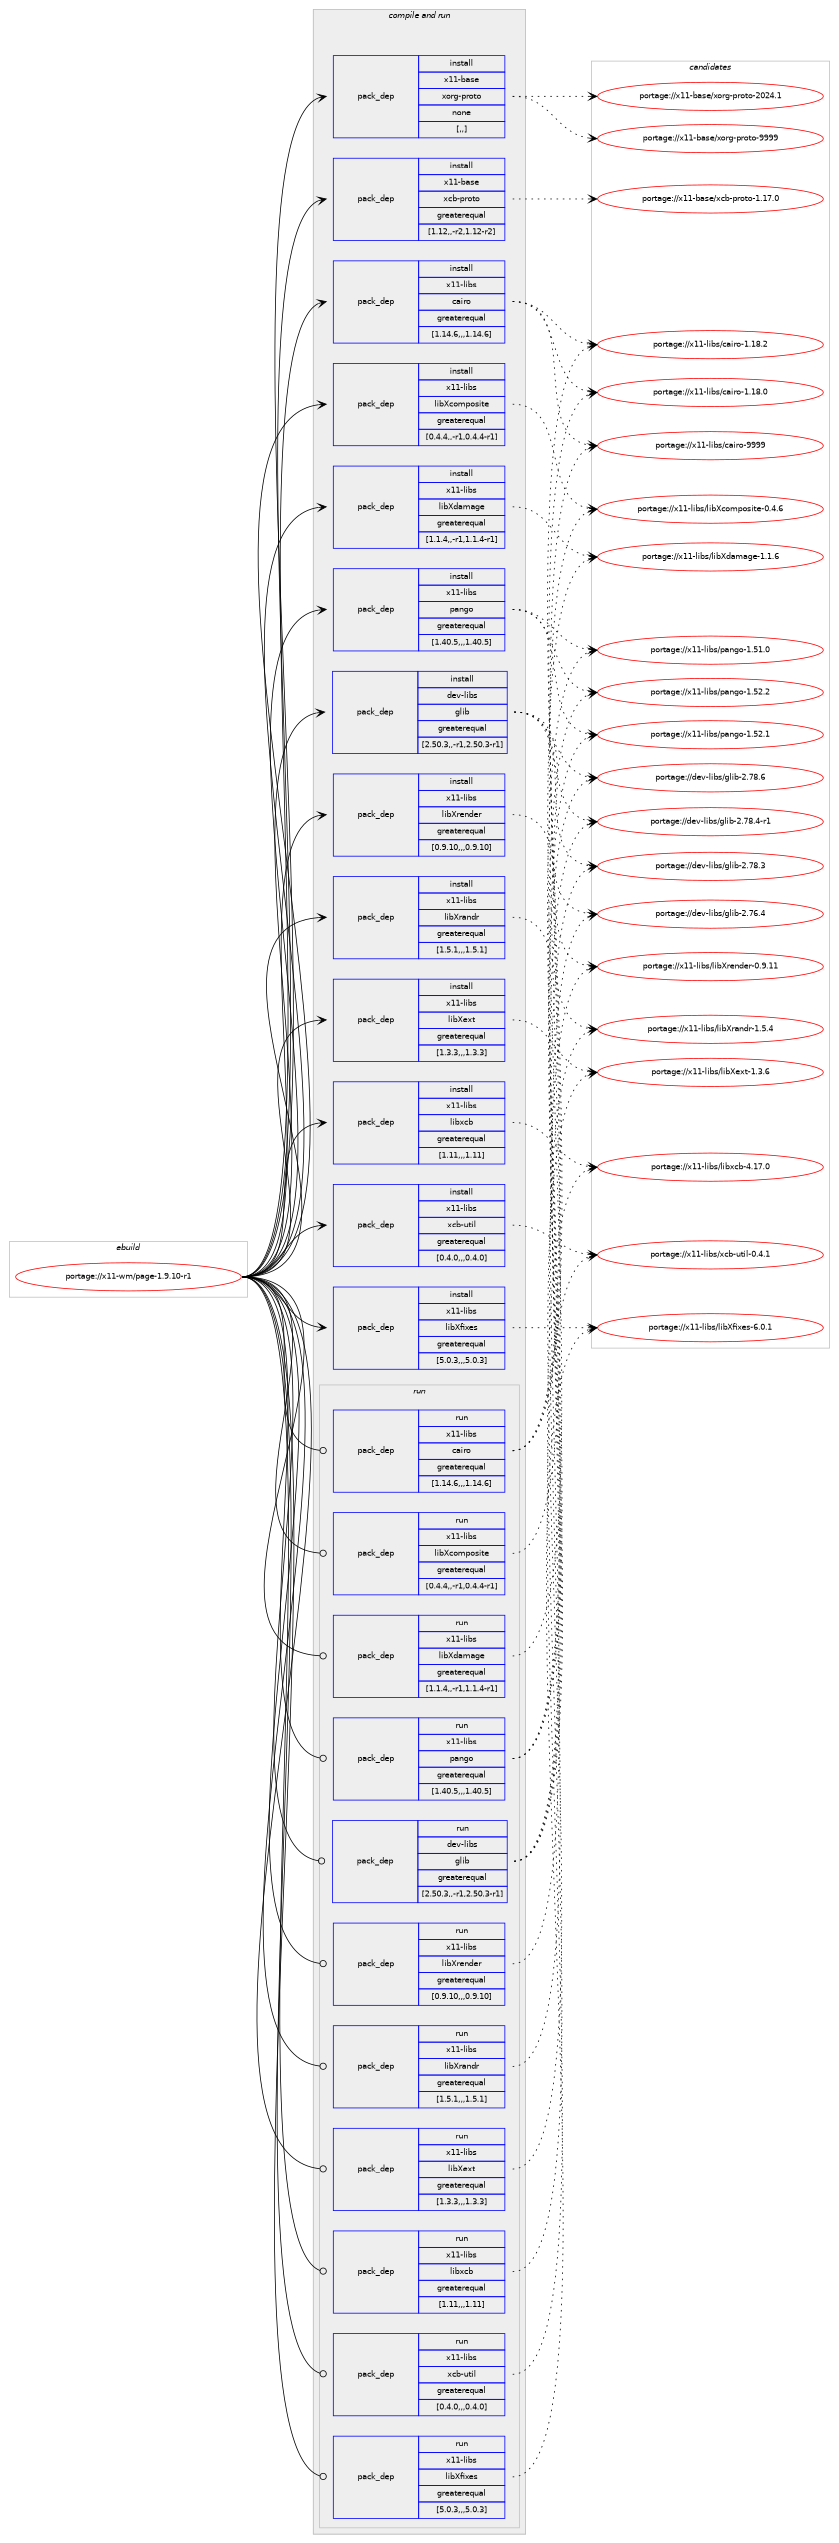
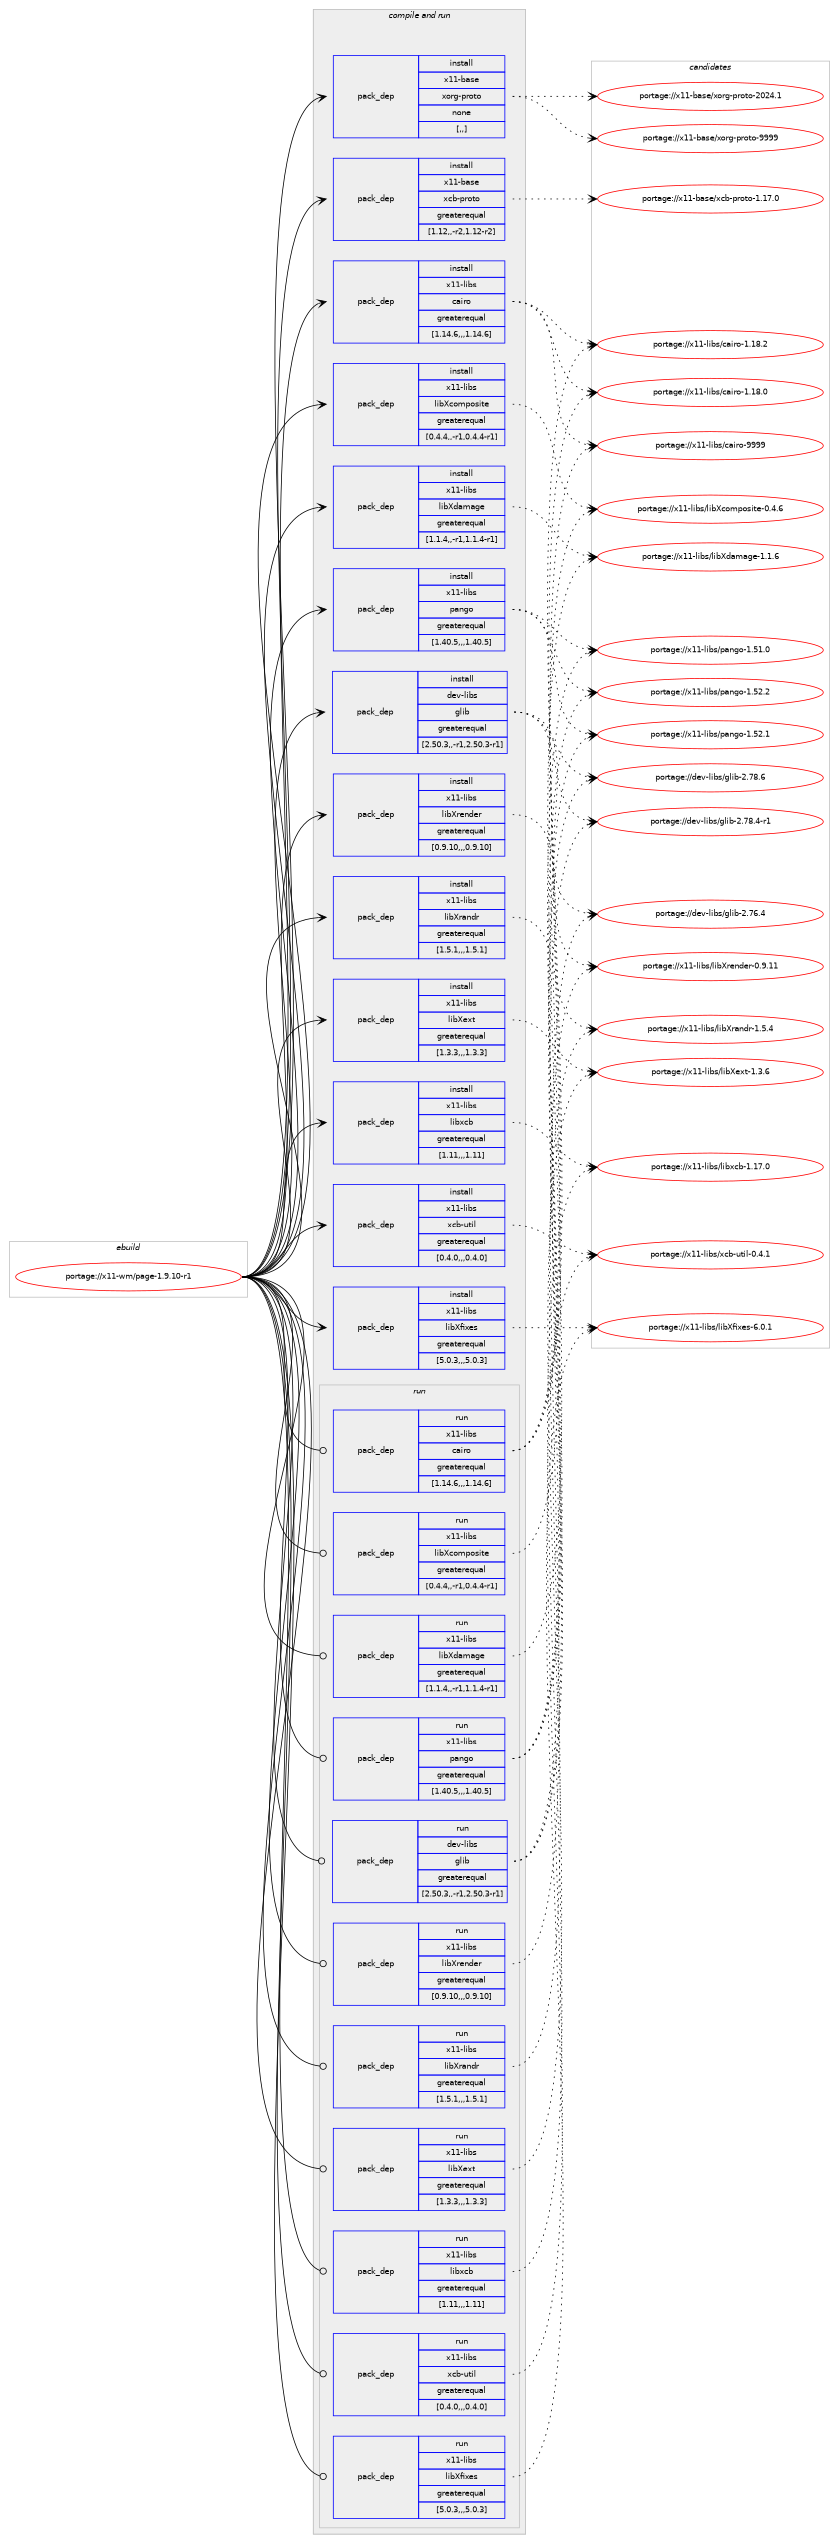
node "portage://dev-libs/glib-2.78.3": removed
node "portage://x11-libs/libxcb-4.17.0": label "portage://x11-libs/libxcb-4.17.0" -> "portage://x11-libs/libxcb-1.17.0"
